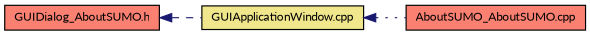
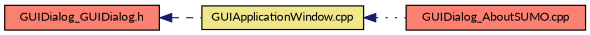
node "GUIDialog_AboutSUMO.h": label "GUIDialog_AboutSUMO.h" -> "GUIDialog_GUIDialog.h"
node "AboutSUMO_AboutSUMO.cpp": label "AboutSUMO_AboutSUMO.cpp" -> "GUIDialog_AboutSUMO.cpp"
